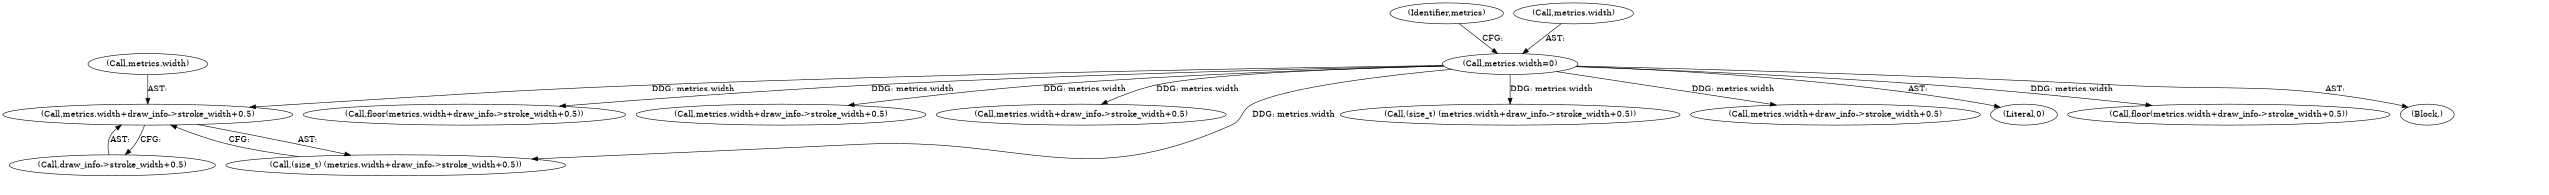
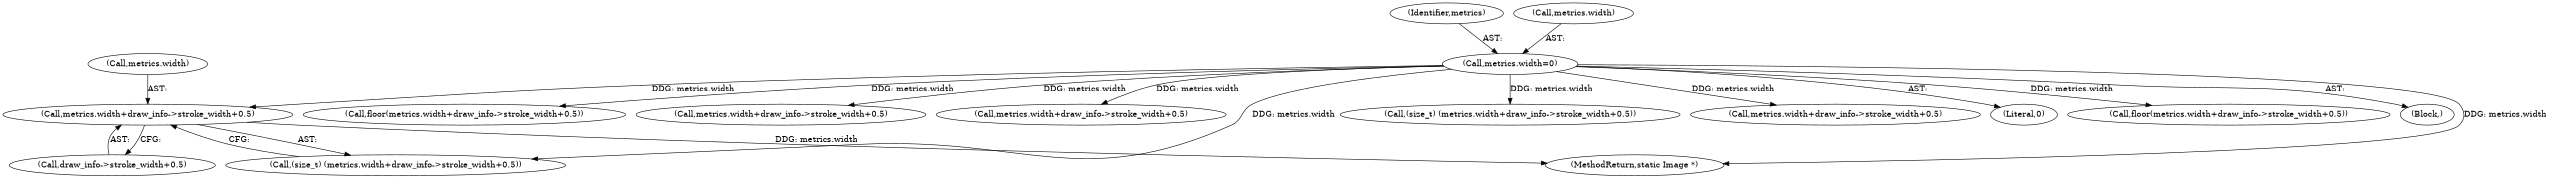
edge "(Identifier,metrics)" -> "(Call,metrics.width=0)": label "CFG: " -> "AST: "
node "(MethodReturn,static Image *)": added
